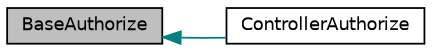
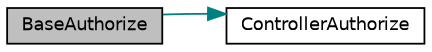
edge "ControllerAuthorize" -> "BaseAuthorize": reversed
